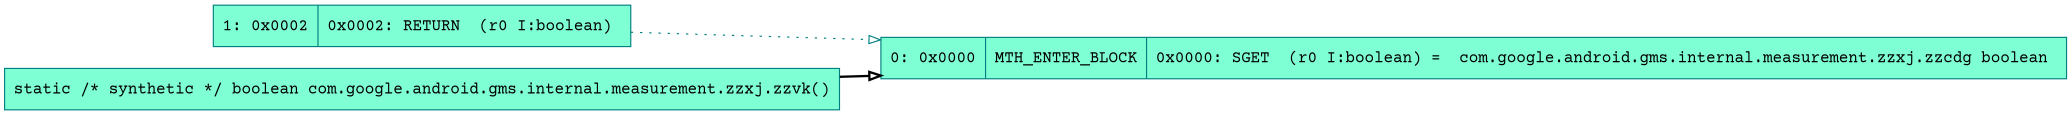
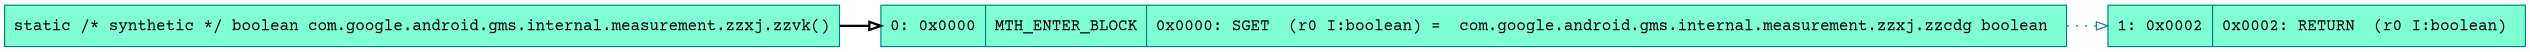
edge "1: 0x0002" -> "0: 0x0000": reversed
